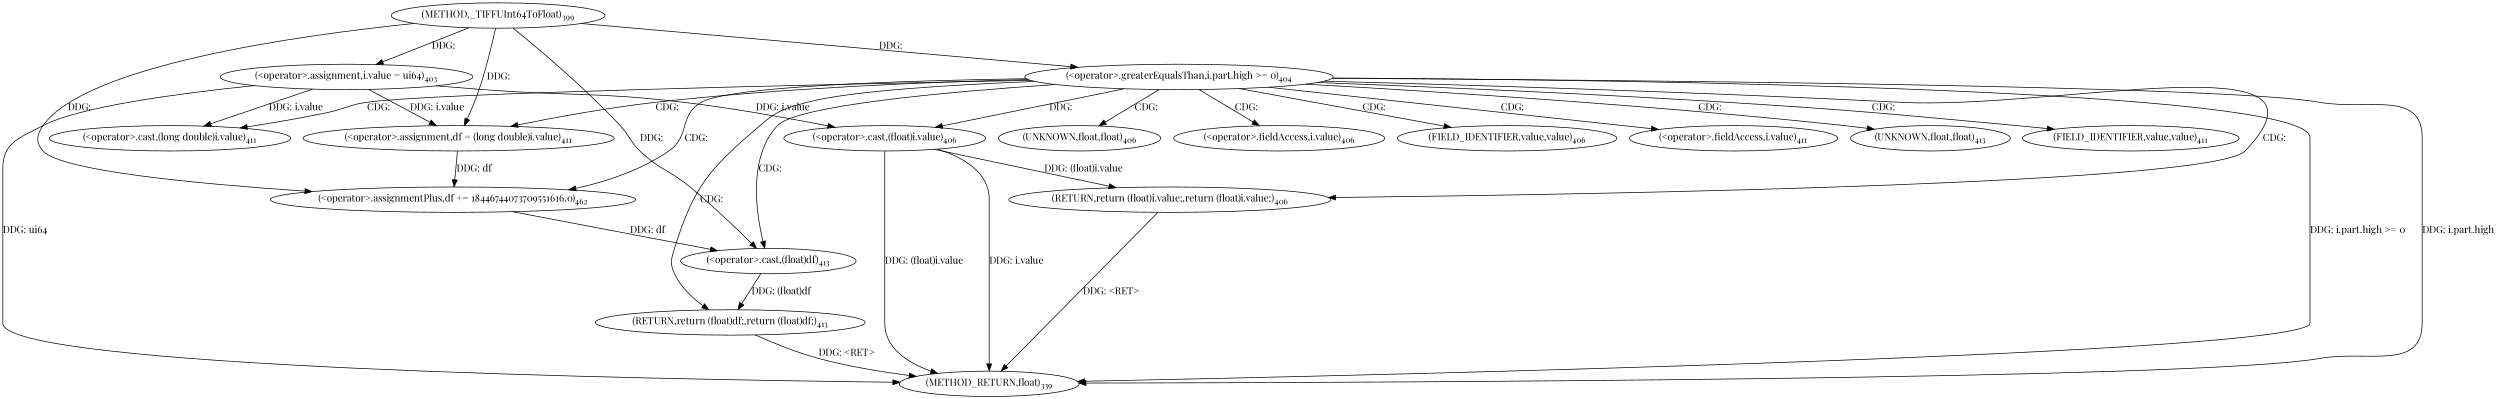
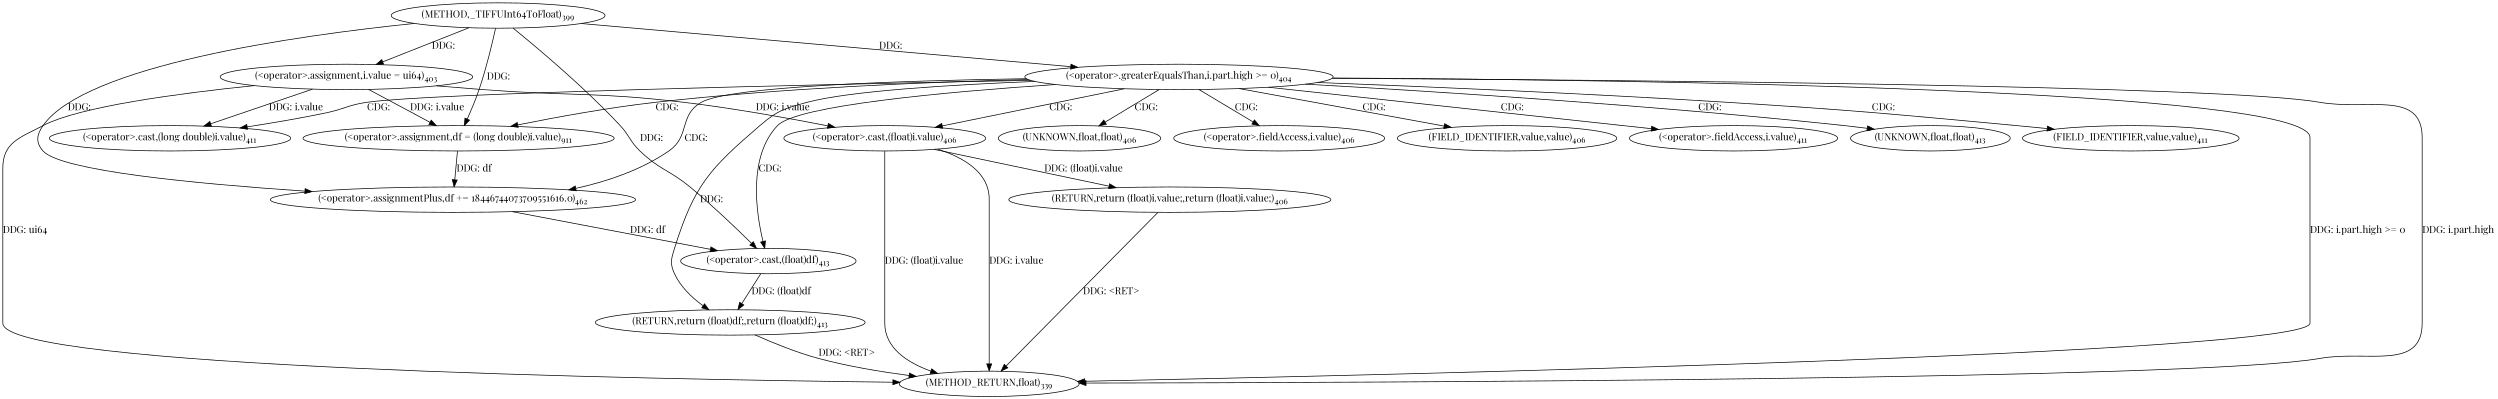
edge "(<operator>.greaterEqualsThan,i.part.high >= 0)" -> "(RETURN,return (float)i.value;,return (float)i.value;)": removed, label "CDG:"
edge "(<operator>.greaterEqualsThan,i.part.high >= 0)" -> "(<operator>.cast,(float)i.value)": label "DDG: " -> "CDG: "
node "(<operator>.assignment,df = (long double)i.value)": text "411" -> "911"
edge "(<operator>.greaterEqualsThan,i.part.high >= 0)" -> "(RETURN,return (float)df;,return (float)df;)": label "CDG: " -> "DDG: "
